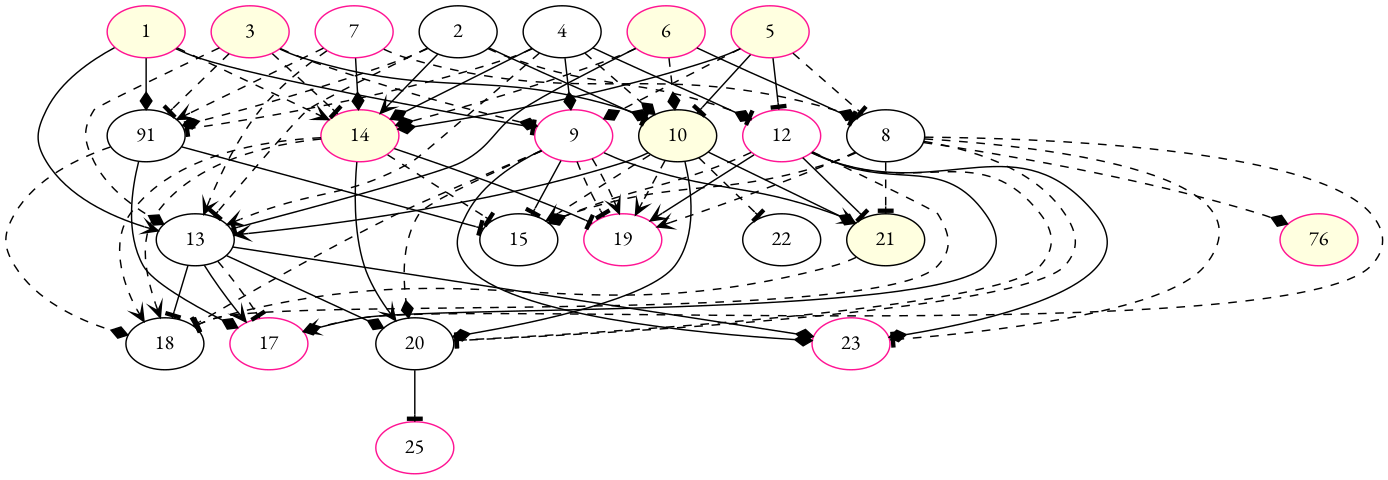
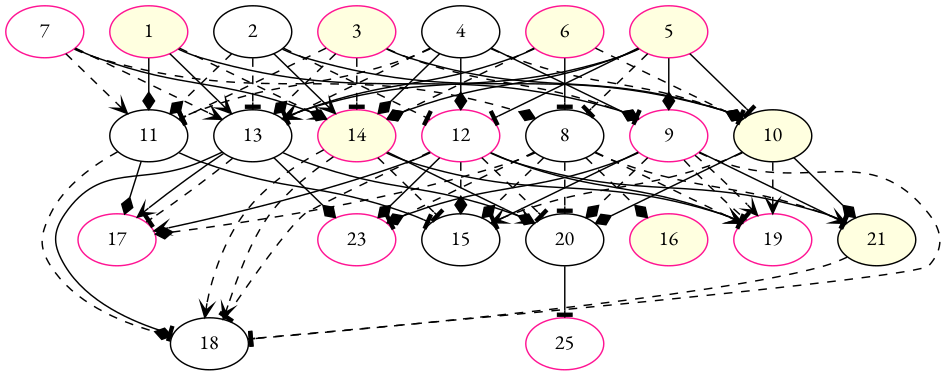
edge "5" -> "9": style dashed -> solid
node "91": label "91" -> "11"
edge "10" -> "13": now "5" -> "13"
node "22": removed
node "76": label "76" -> "16"
